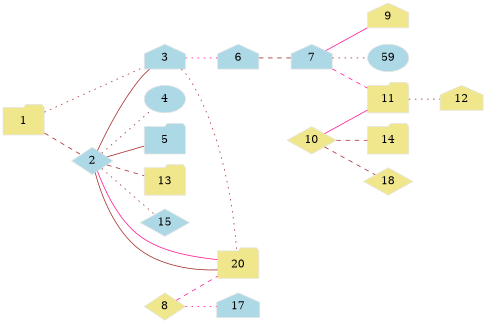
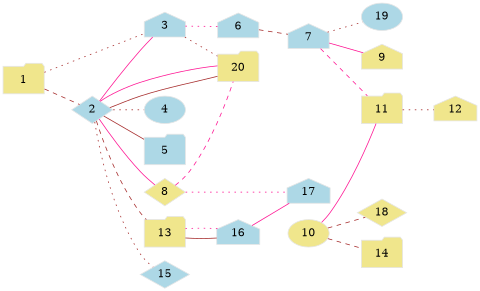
node "59": label "59" -> "19"
edge "3" -- "2": color brown -> deeppink
node "10": shape diamond -> ellipse
edge "2" -- "8": added
node "16": added
